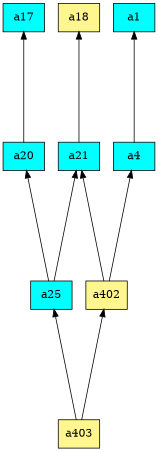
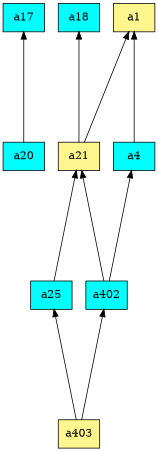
node "a18": fillcolor khaki1 -> cyan
node "a1": fillcolor cyan -> khaki1
edge "a21" -> "a1": added
node "a21": fillcolor cyan -> khaki1
edge "a25" -> "a20": removed
node "a402": fillcolor khaki1 -> cyan
